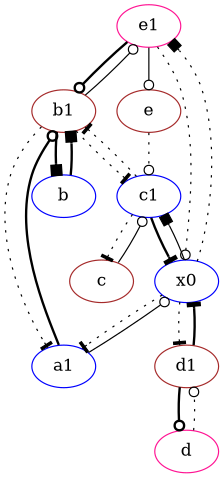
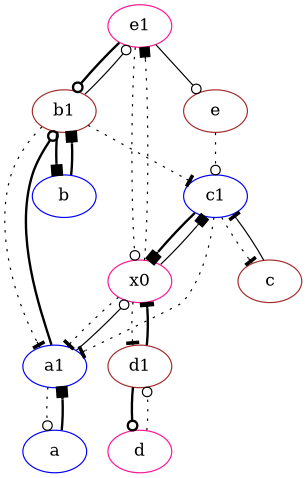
edge "c1" -> "b1": now "c1" -> "a1"
edge "c1" -> "x0": arrowhead tee -> box
edge "c" -> "c1": arrowhead odot -> tee
node "x0": color blue -> deeppink
node "a": added
